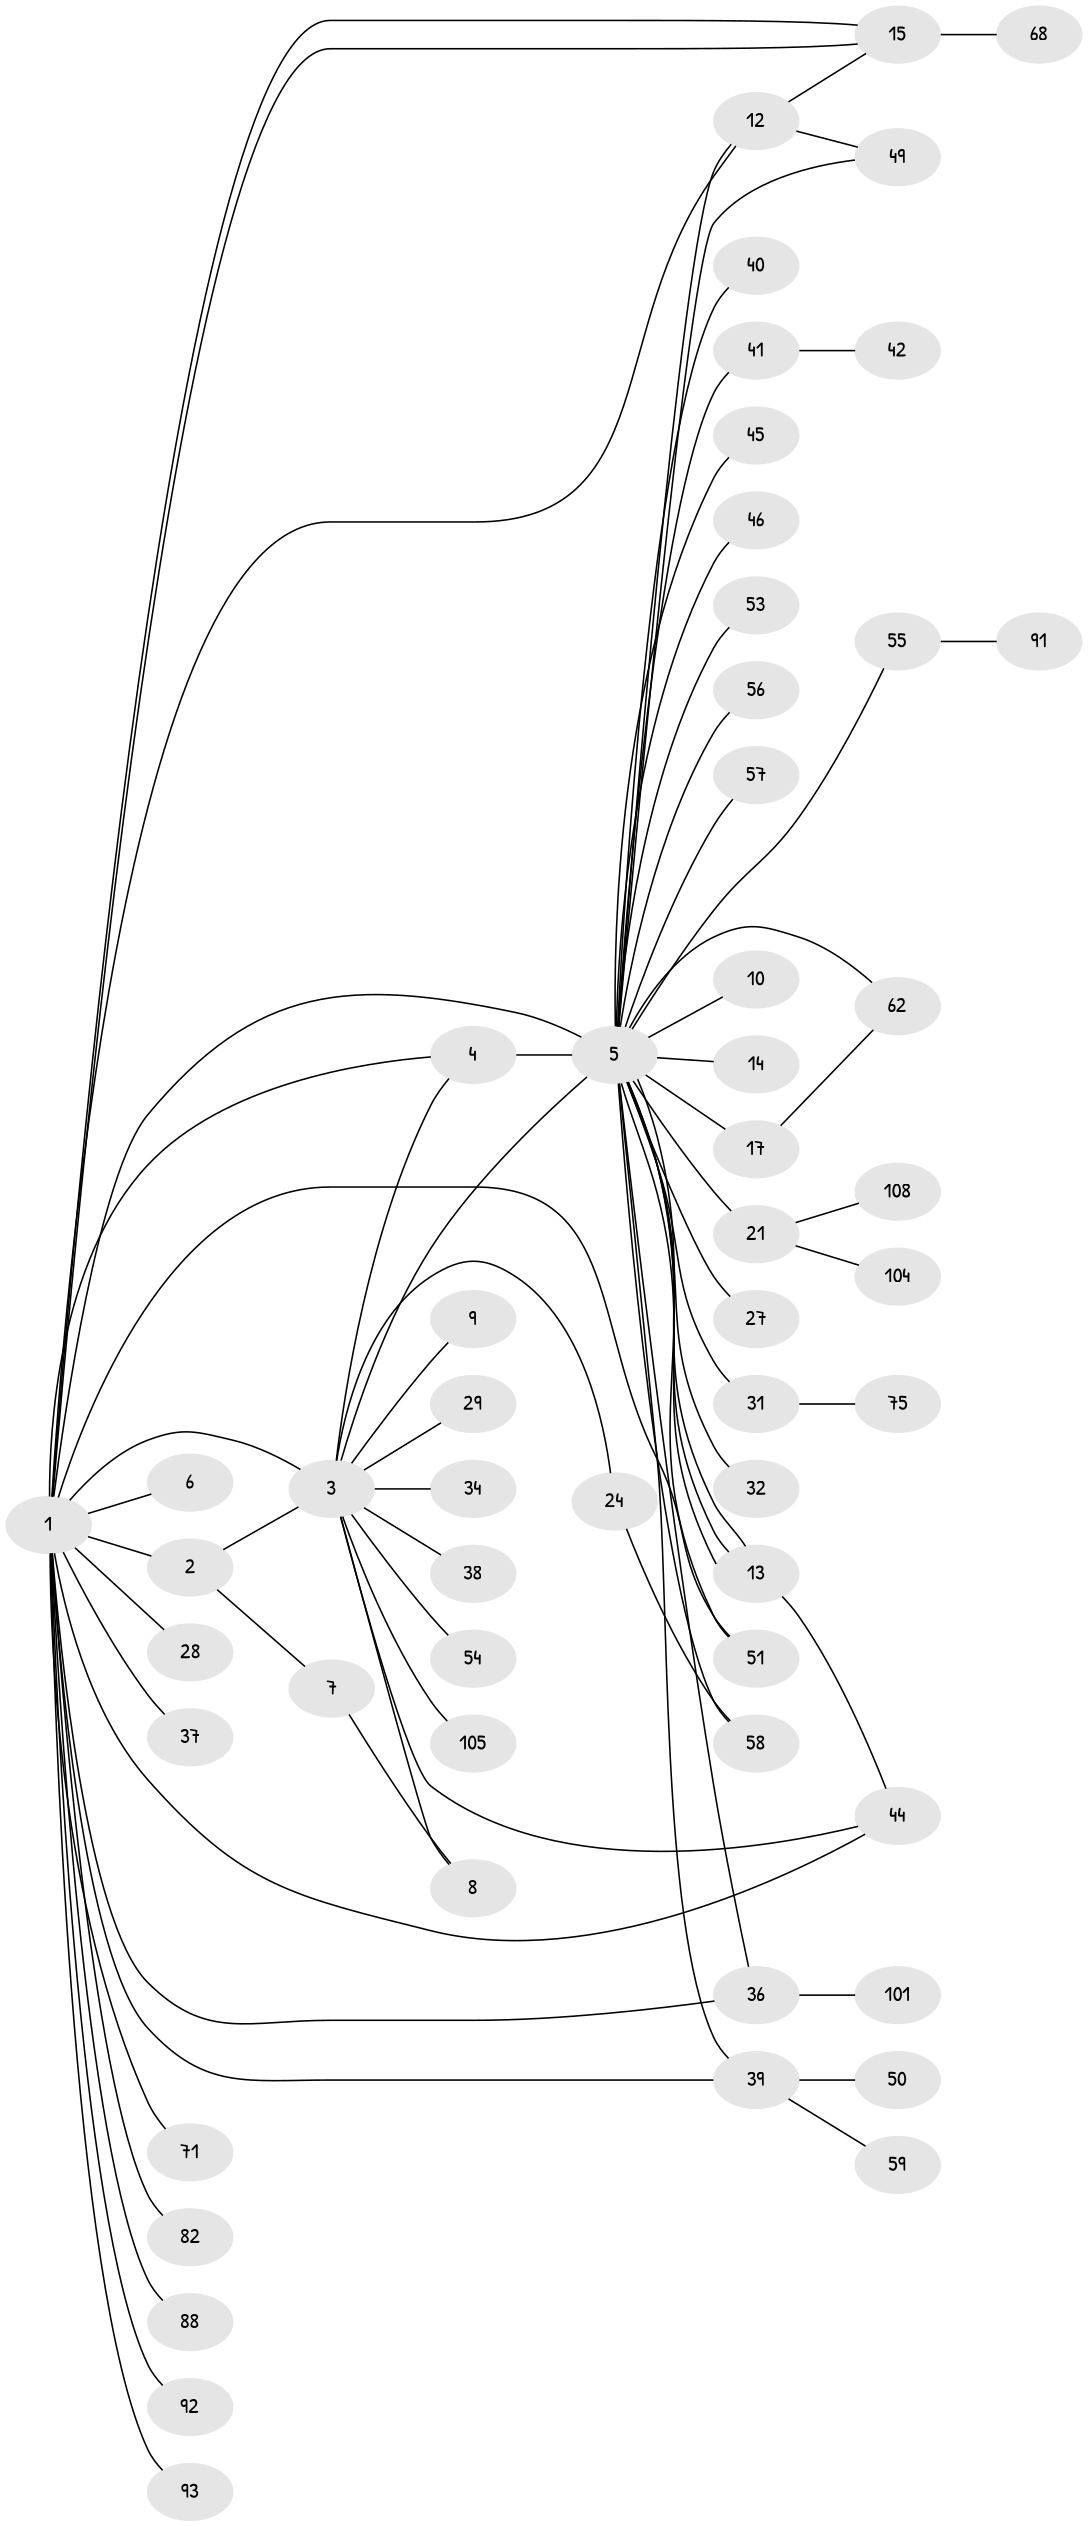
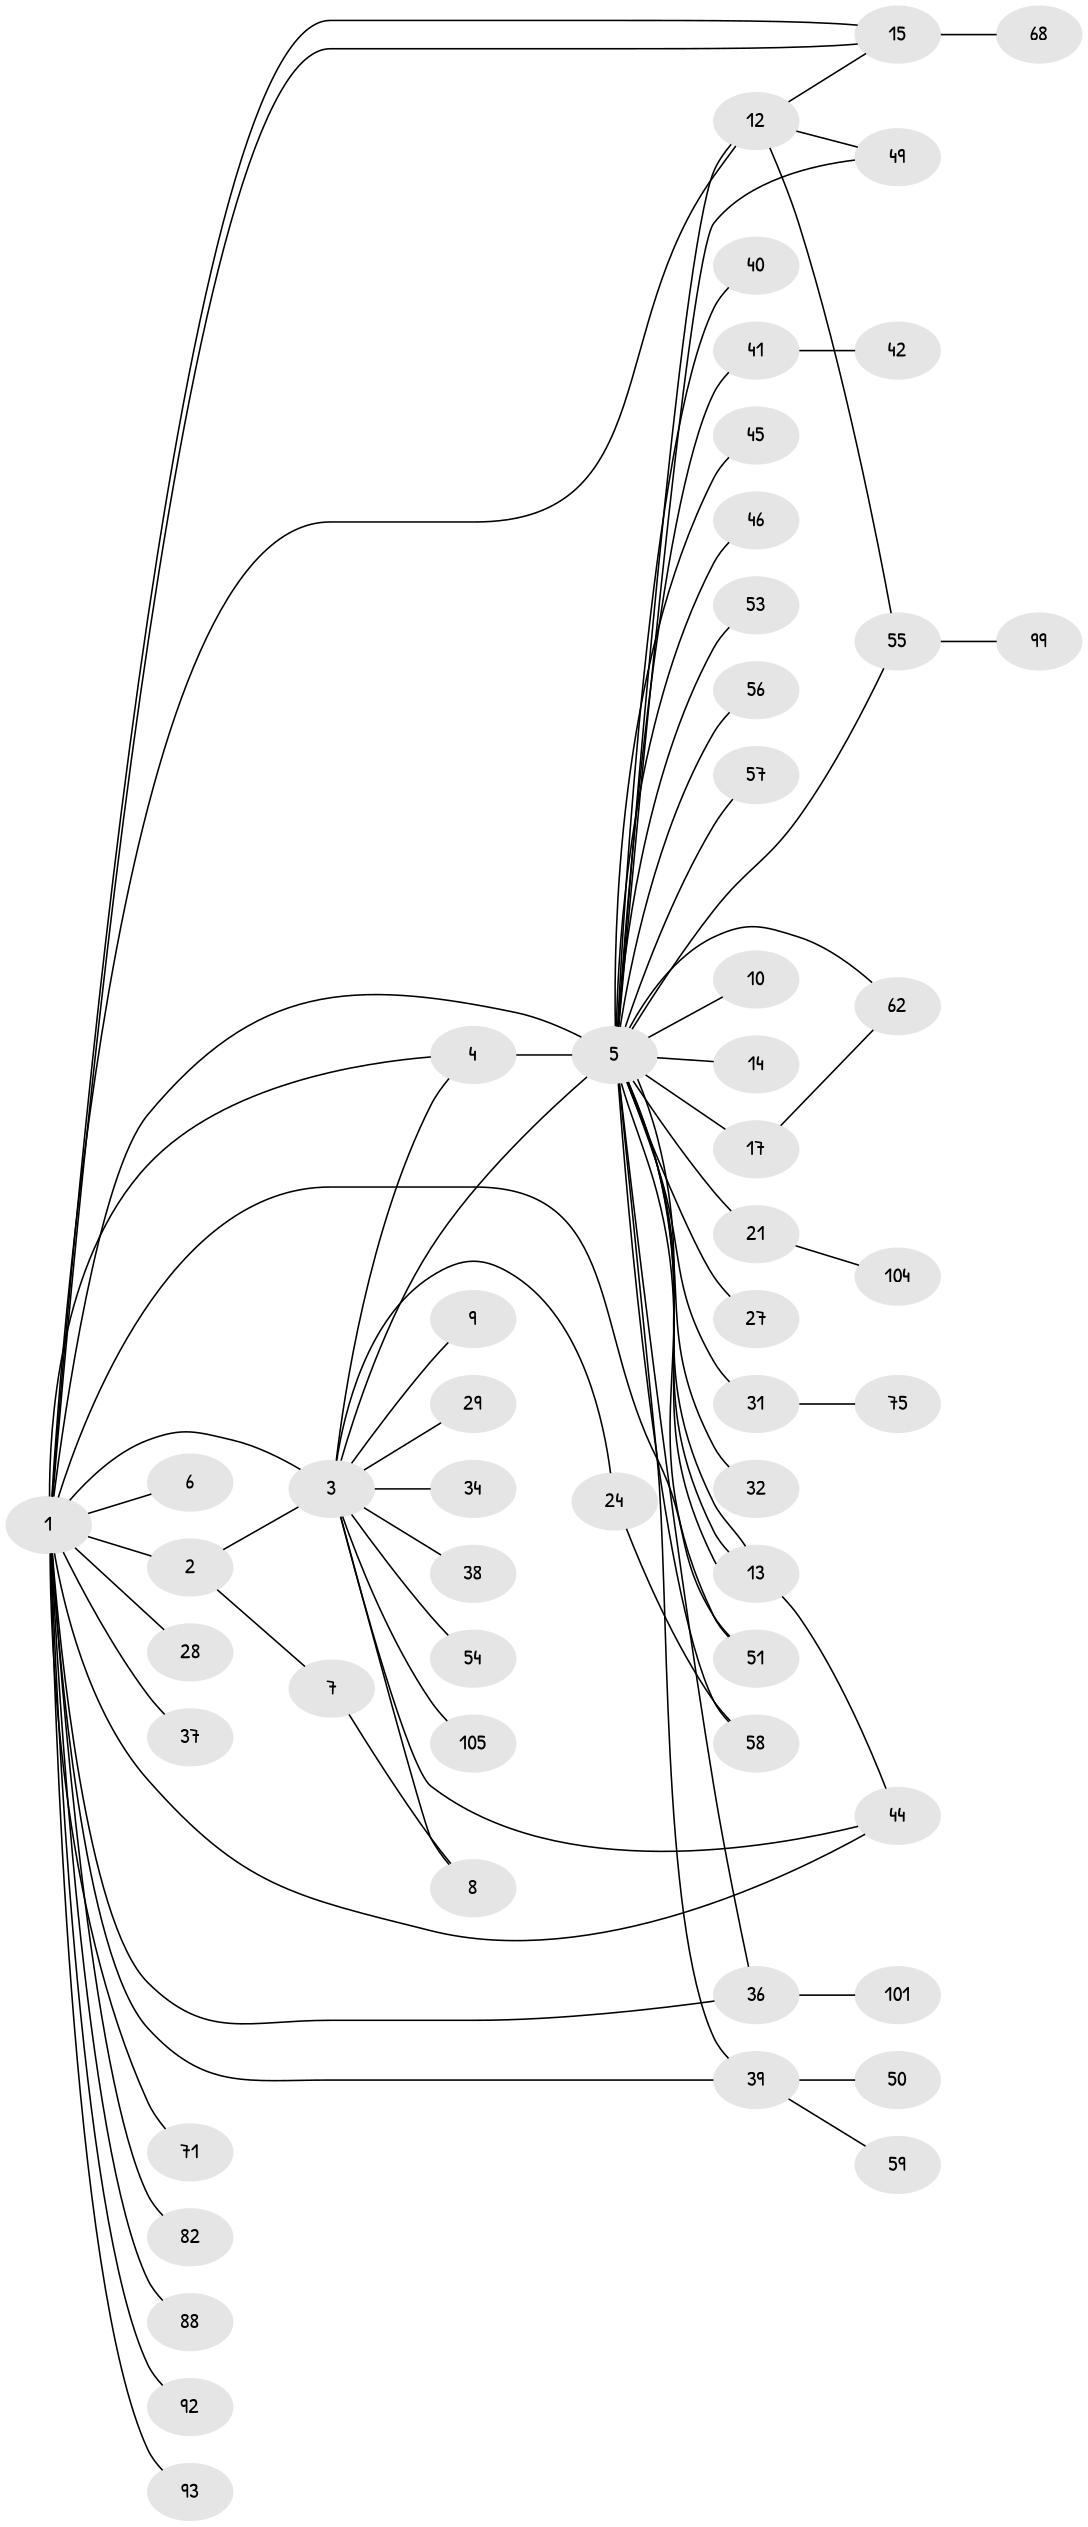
edge "12" -- "55": added
node "91": label "91" -> "99"
node "108": removed
